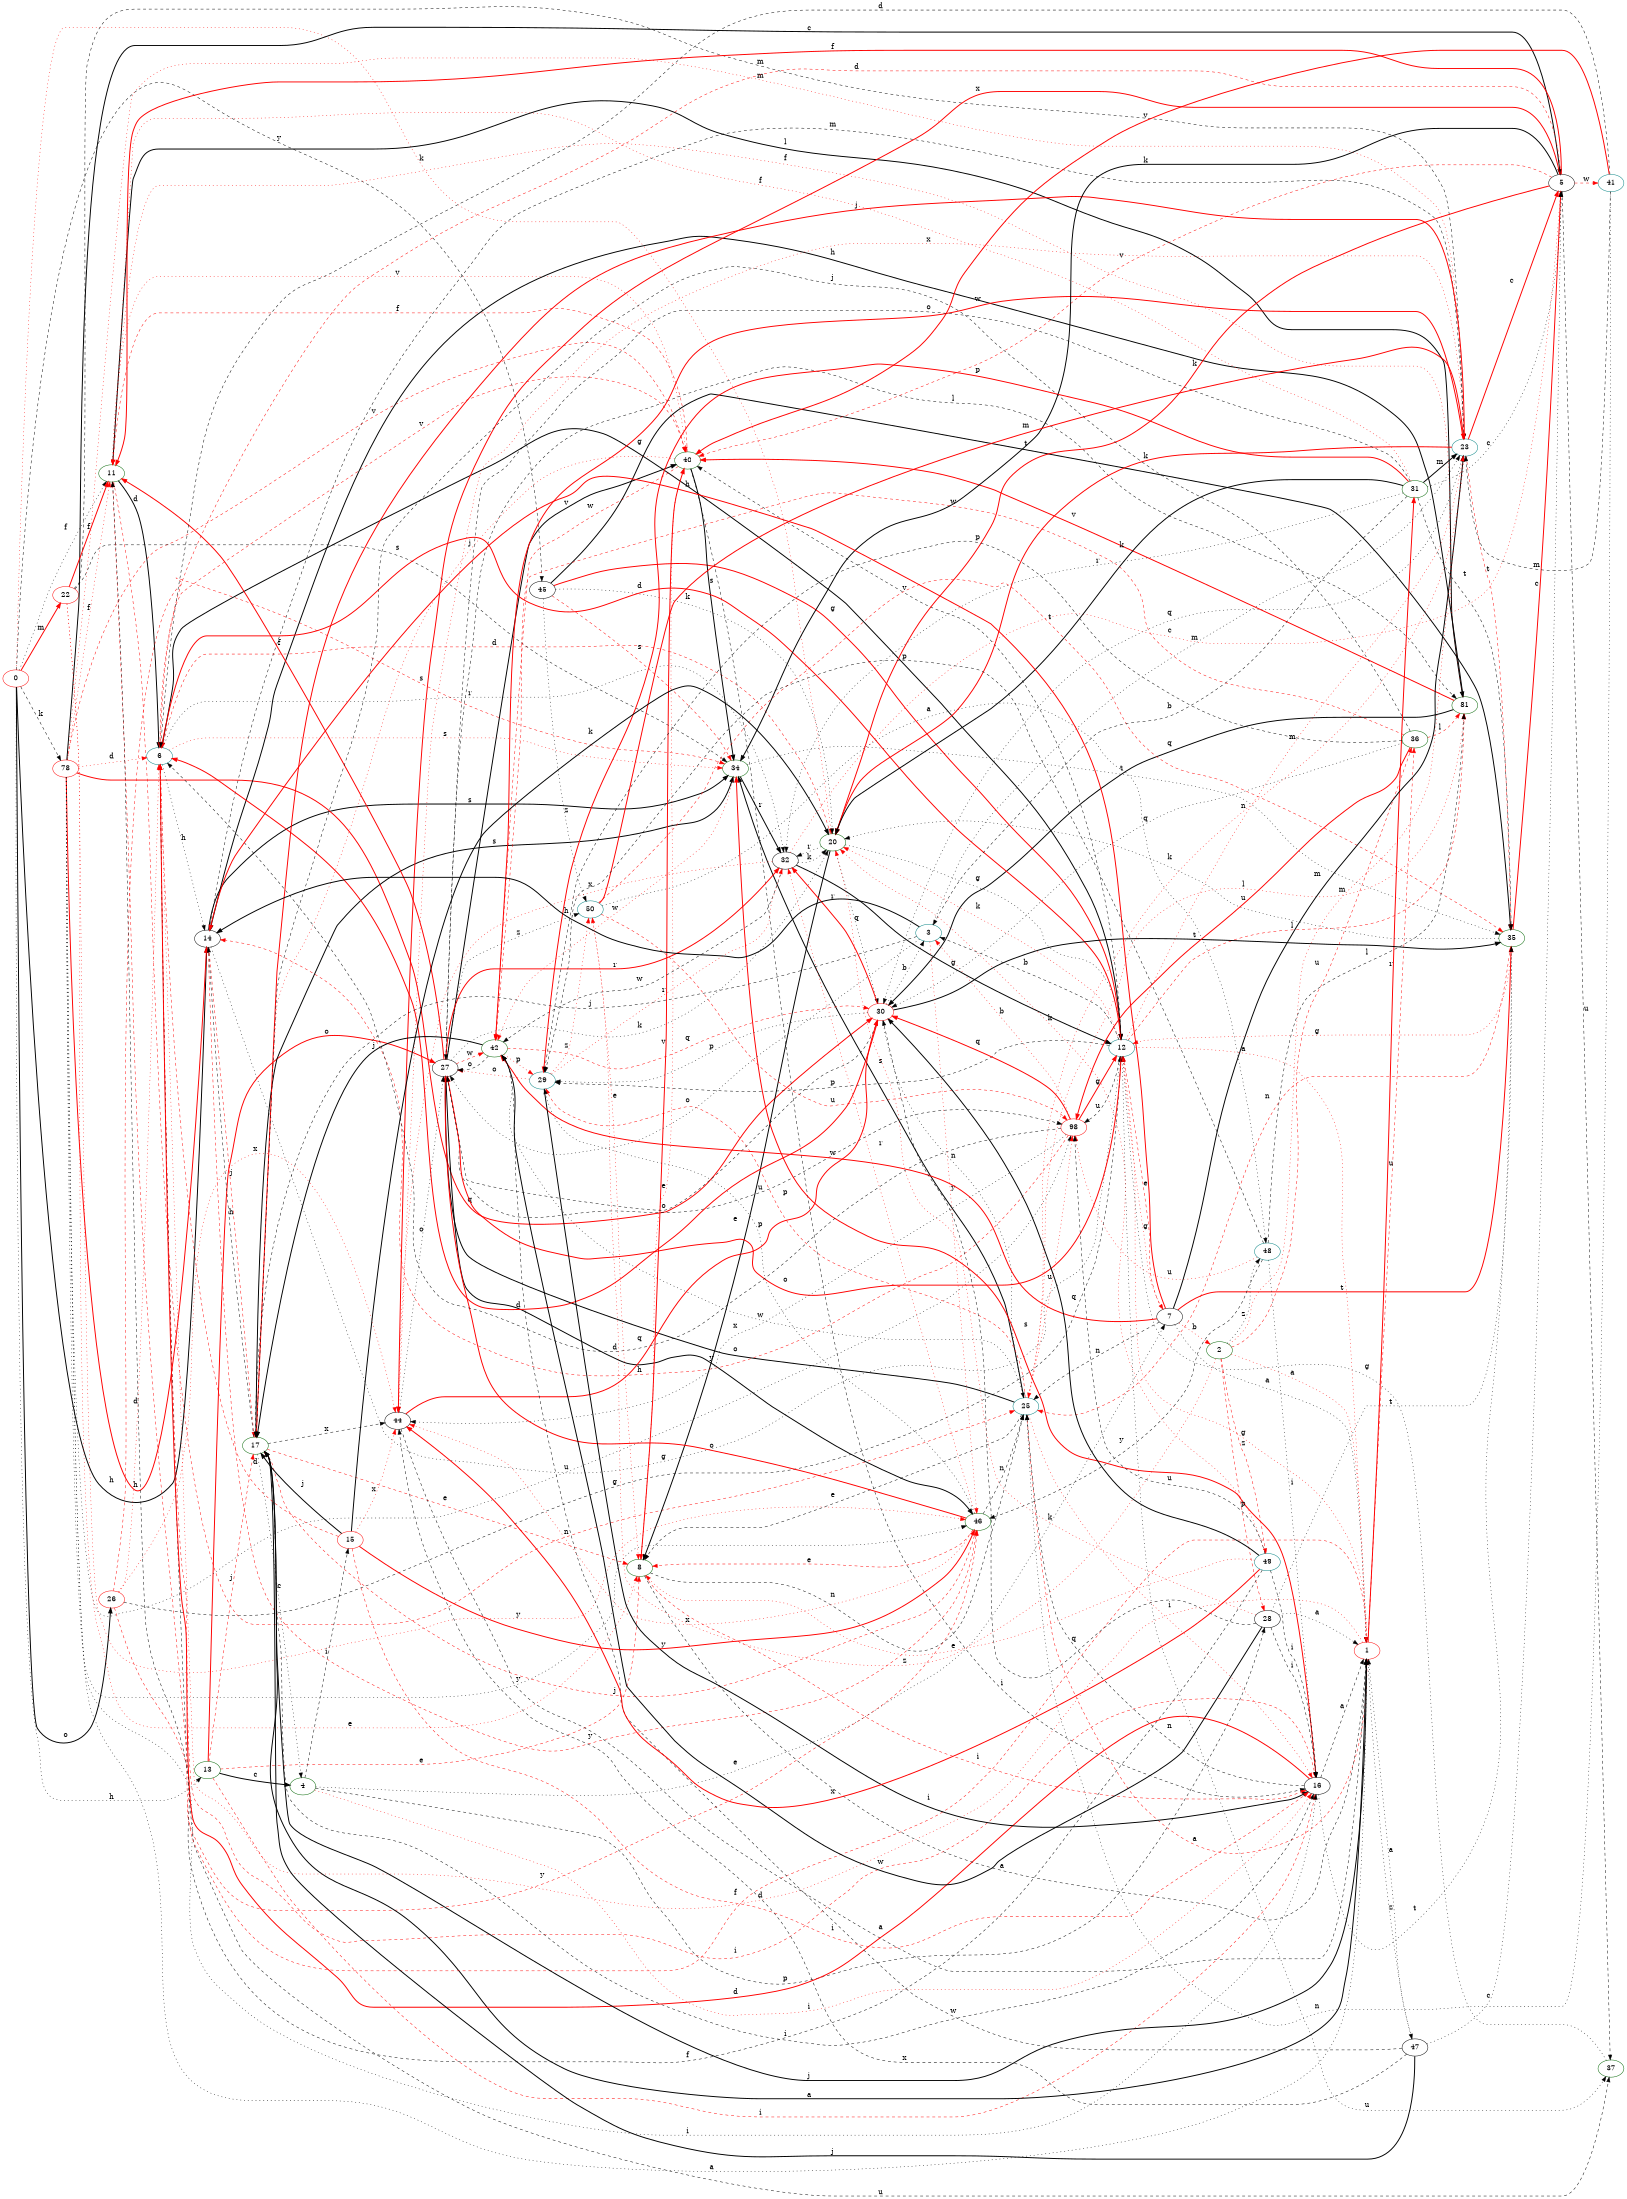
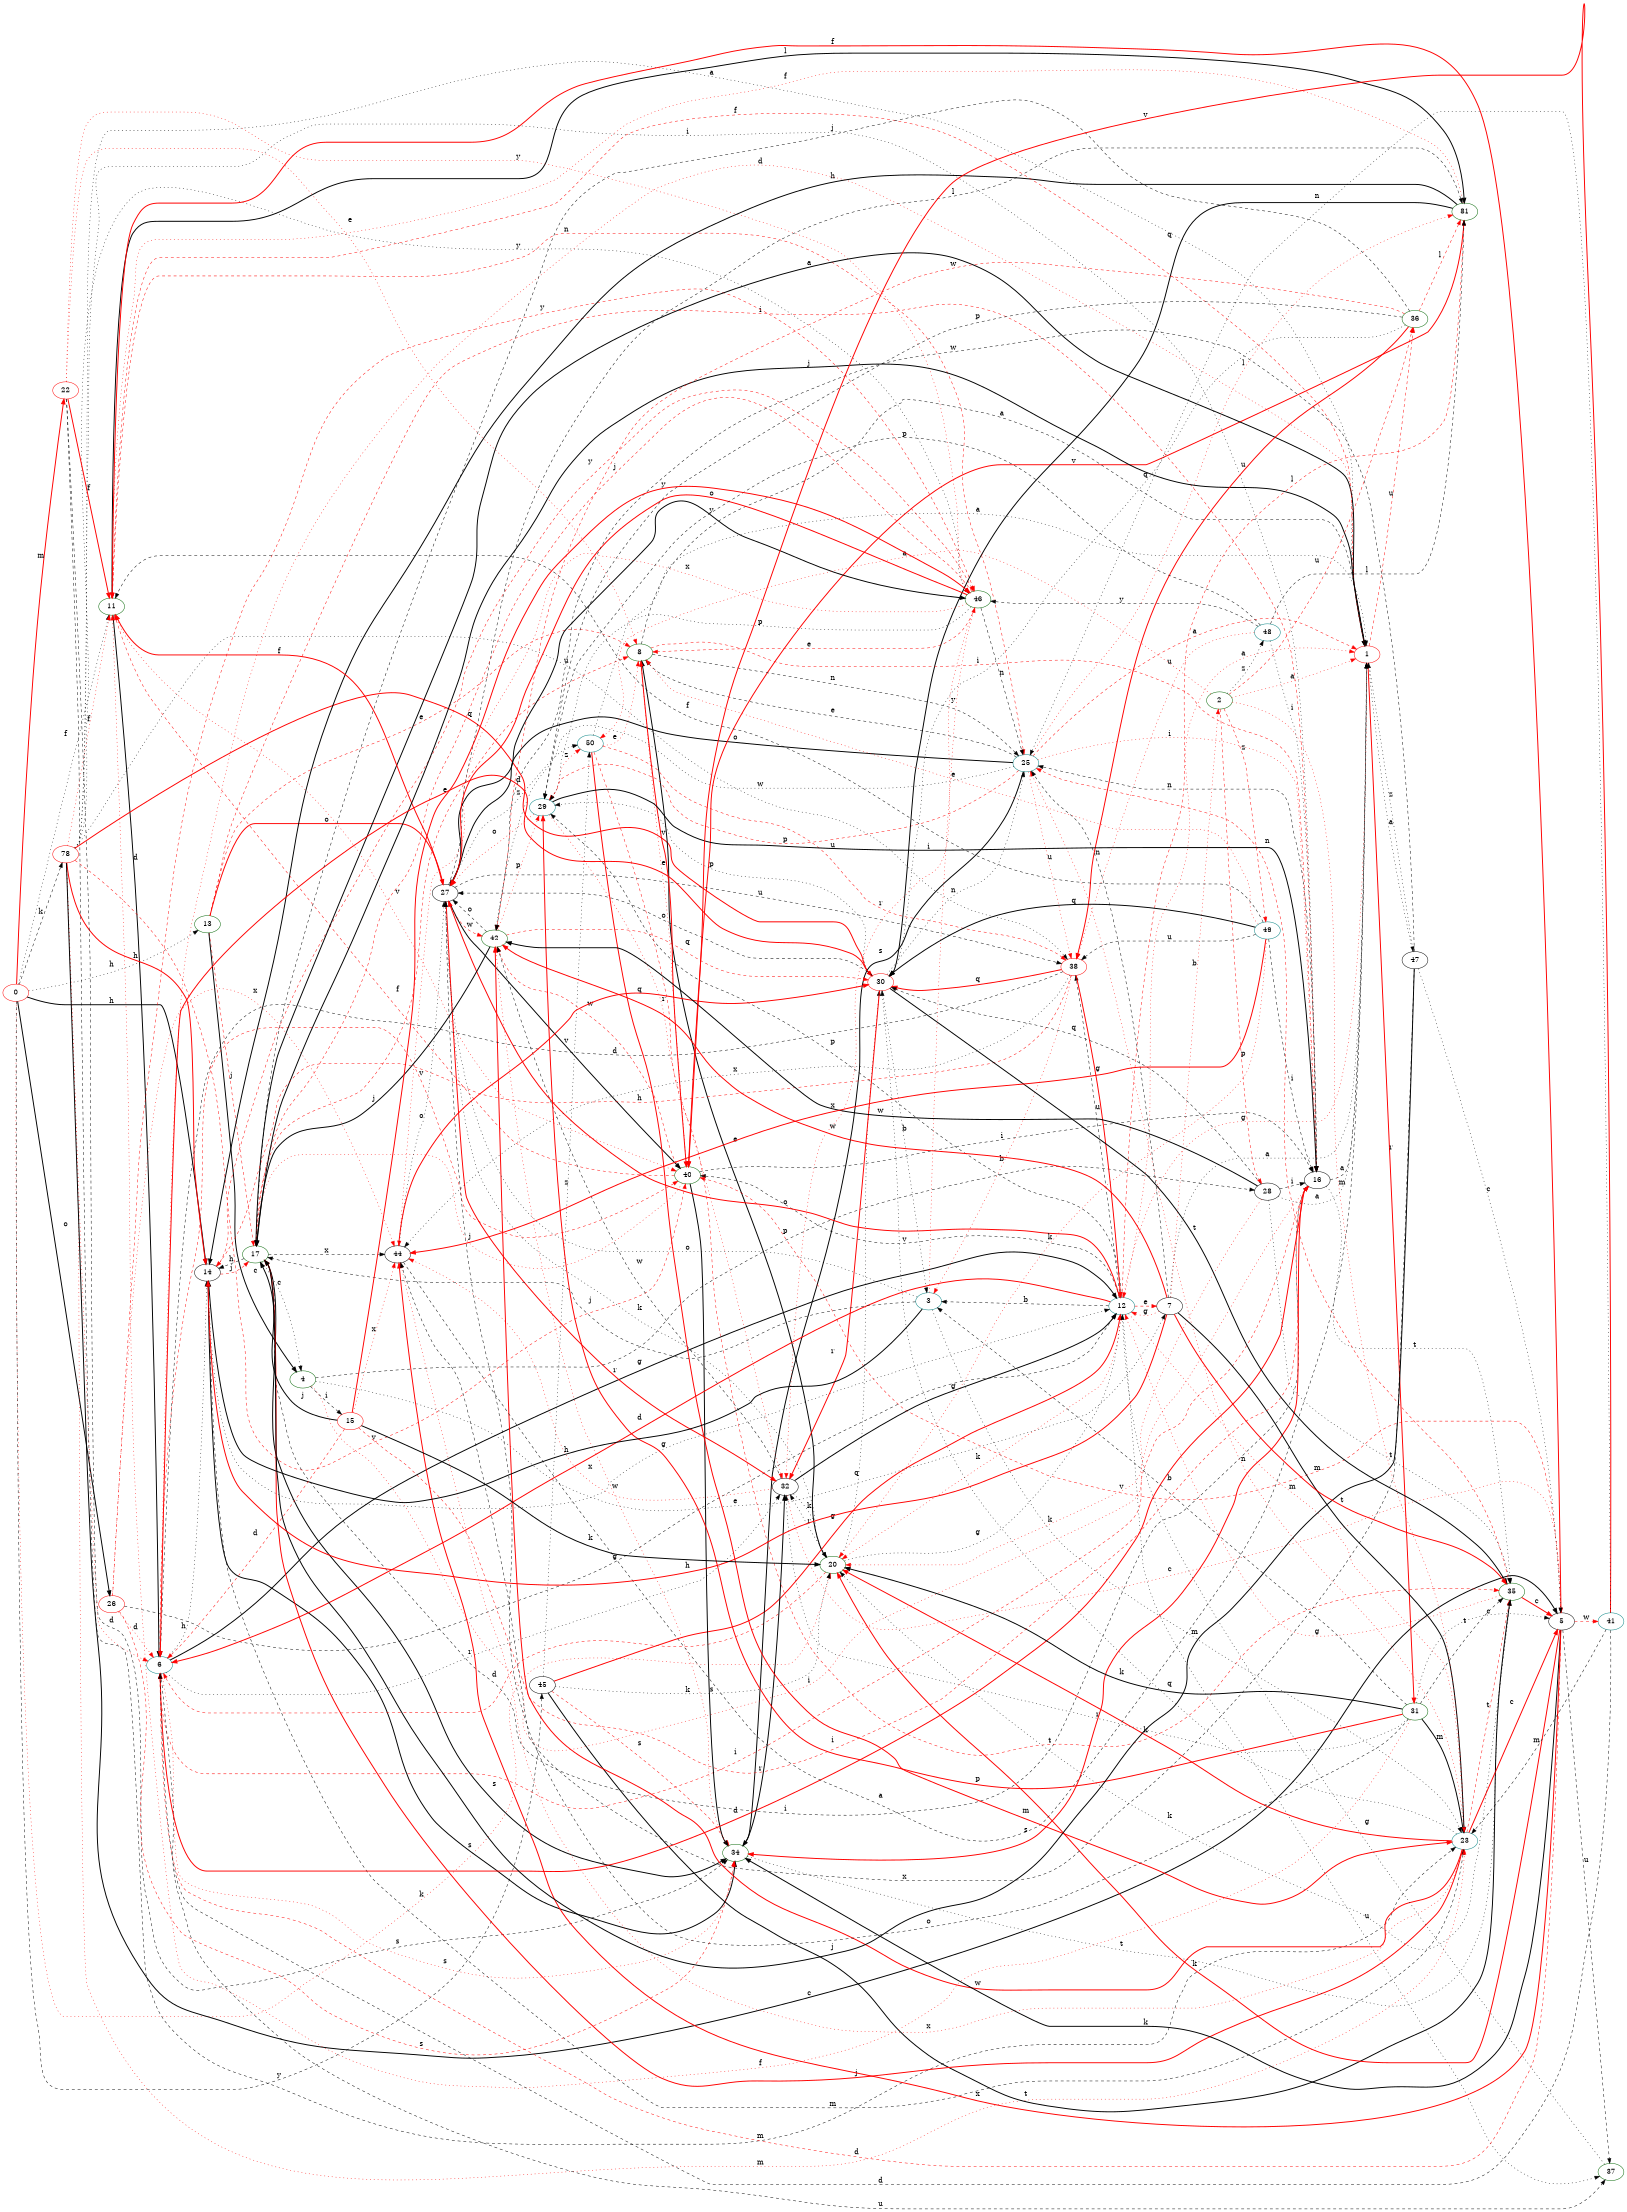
edge "50" -> "48": now "50" -> "1"
node "98": label "98" -> "38"
edge "2" -> "50": label "z" -> "a"
